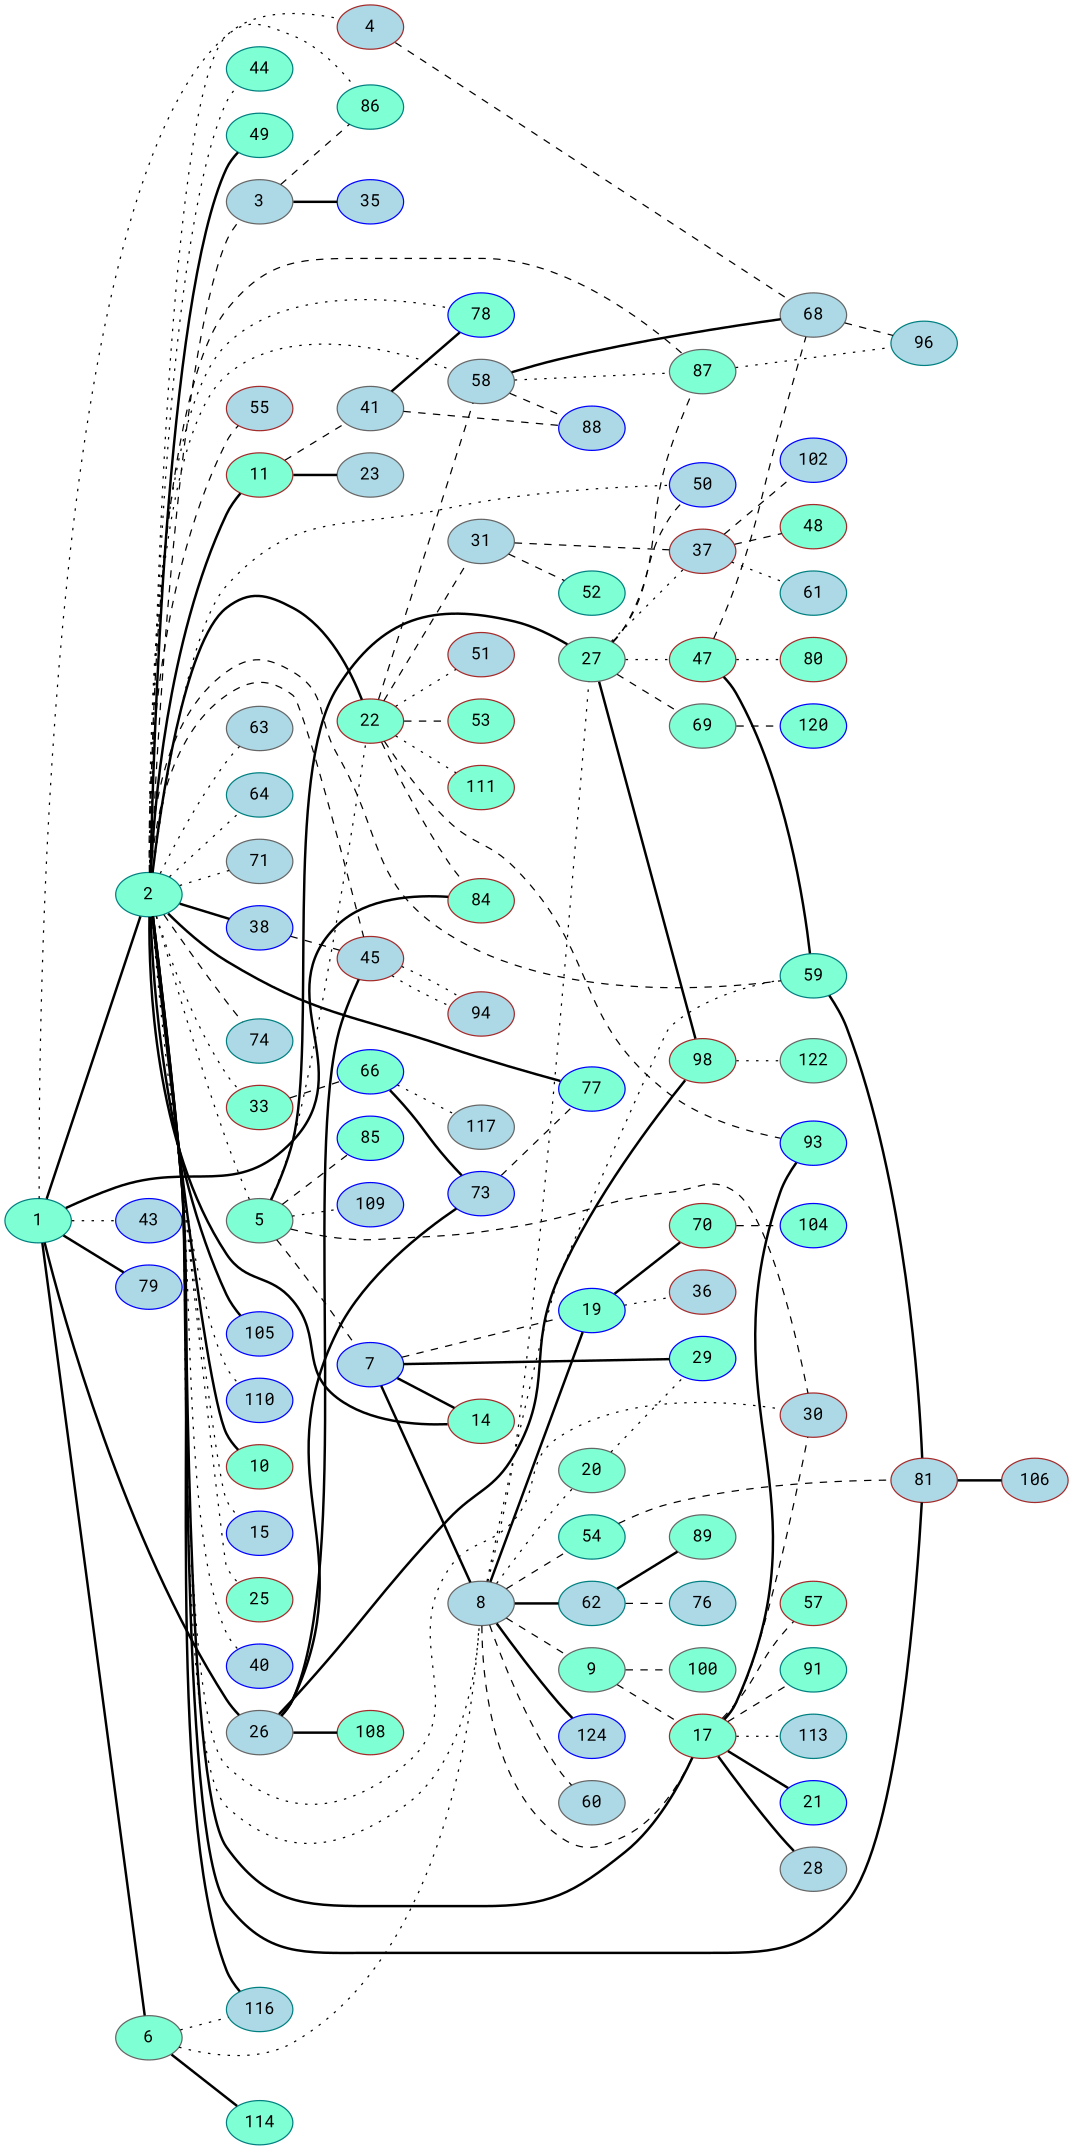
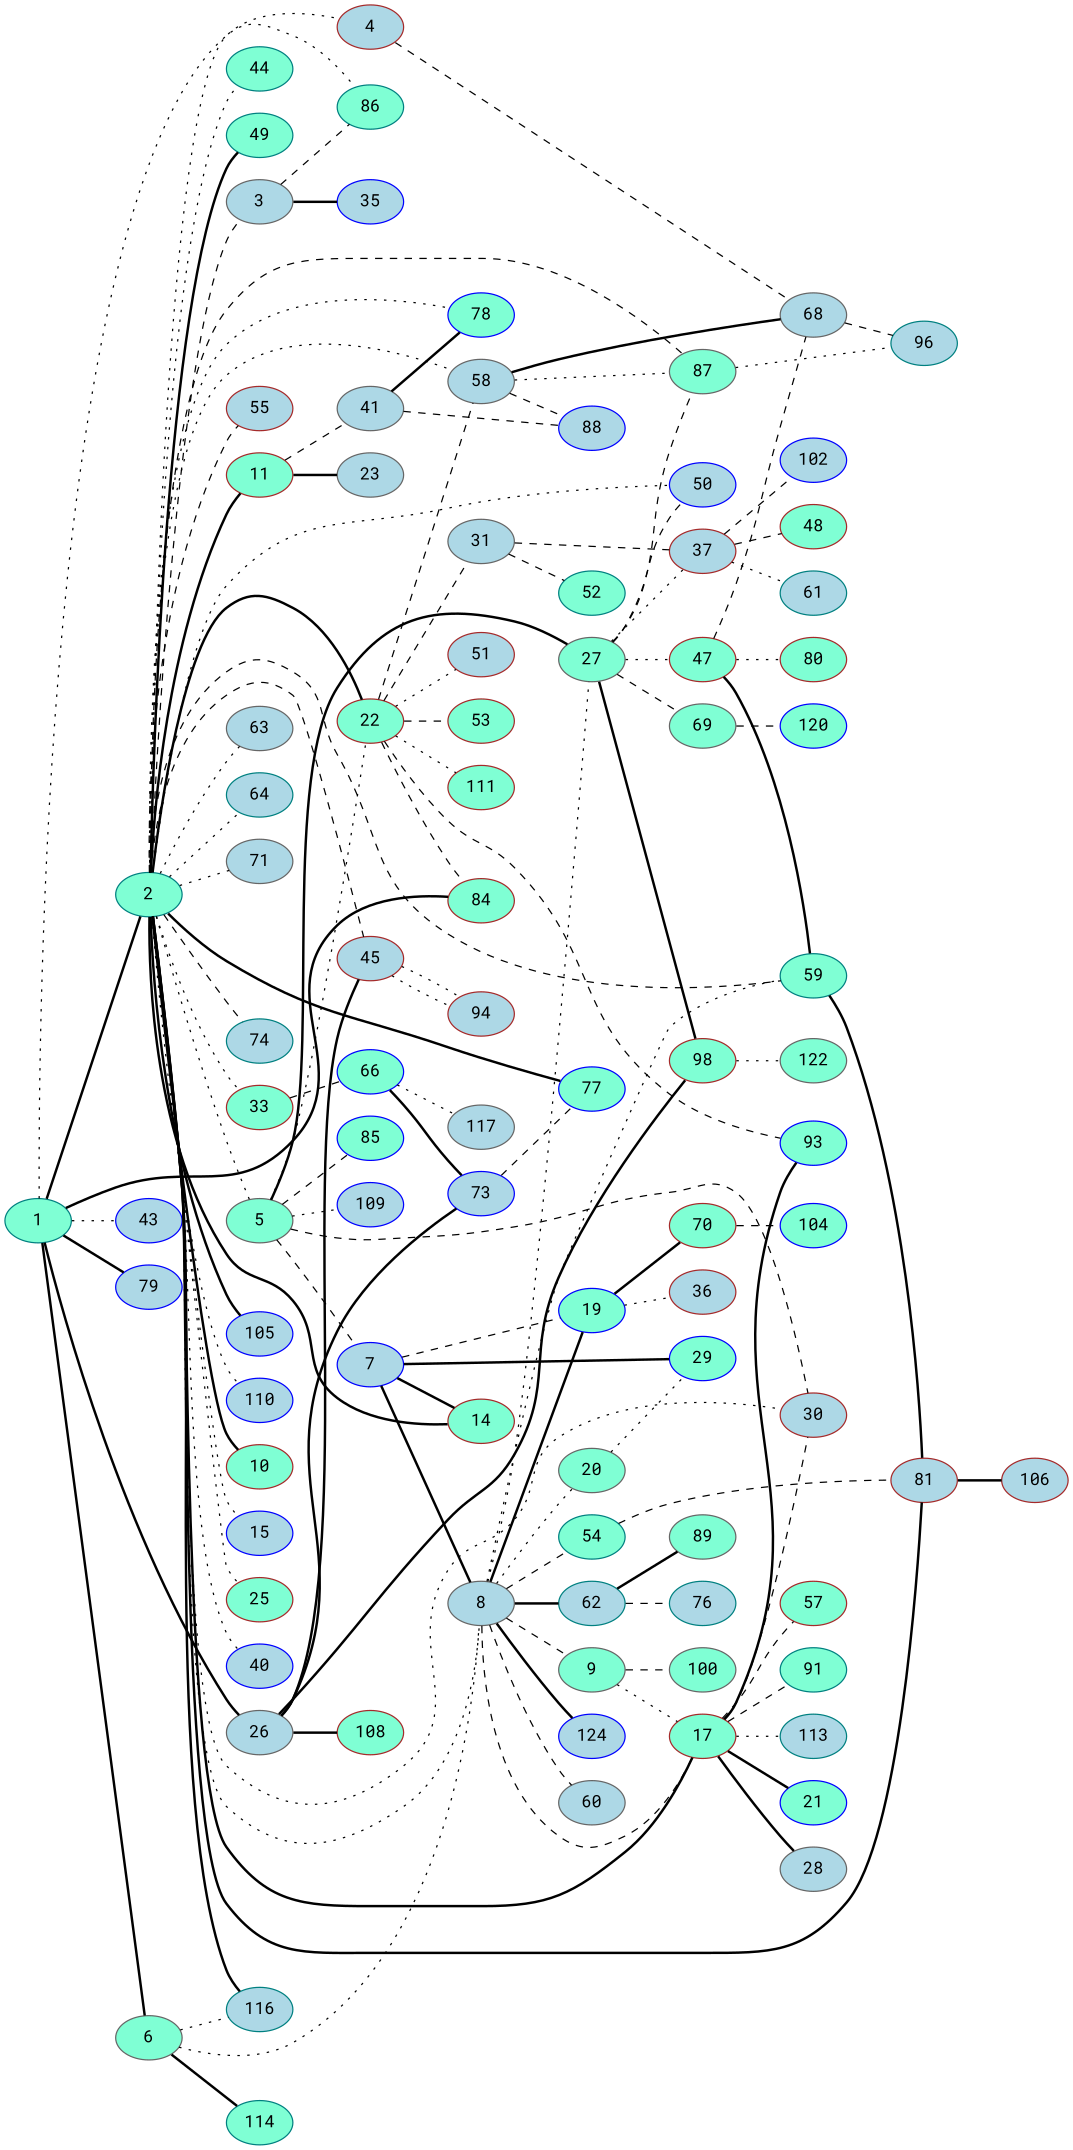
node "38": removed
edge "9" -- "17": style dashed -> dotted
